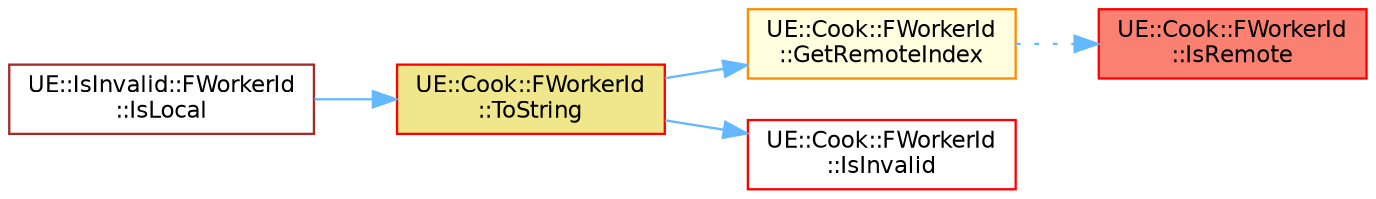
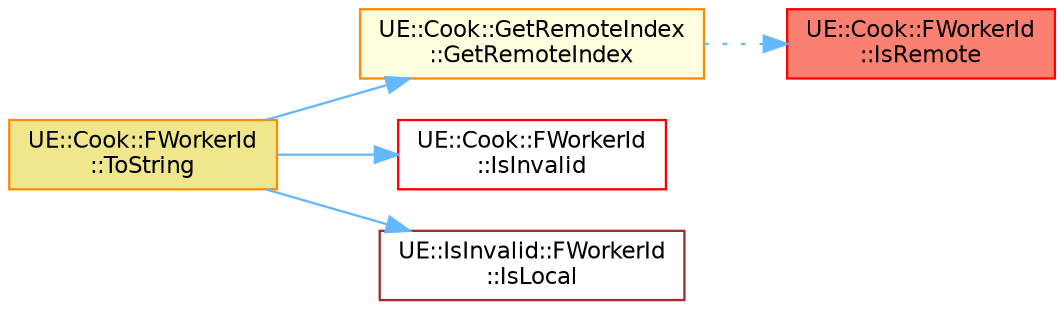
node "UE::Cook::FWorkerId ::GetRemoteIndex": label "UE::Cook::FWorkerId ::GetRemoteIndex" -> "UE::Cook::GetRemoteIndex ::GetRemoteIndex"
edge "UE::IsInvalid::FWorkerId ::IsLocal" -> "UE::Cook::FWorkerId ::ToString": reversed
node "UE::Cook::FWorkerId ::ToString": color red -> darkorange
